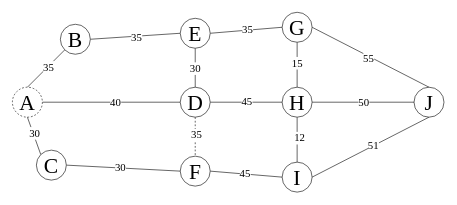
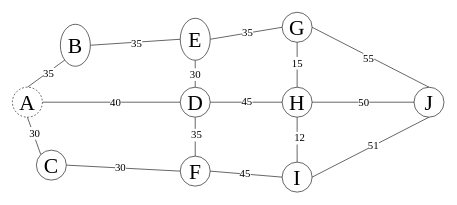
node "E": size 30x30 -> 30x42
node "B": size 30x30 -> 30x42
edge "D" -- "F": style dashed -> solid
